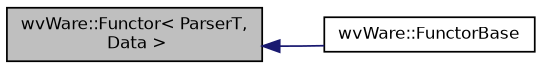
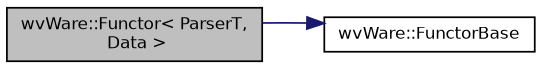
edge "wvWare::FunctorBase" -> "wvWare::Functor< ParserT, Data >": reversed
